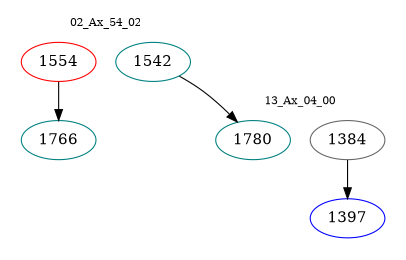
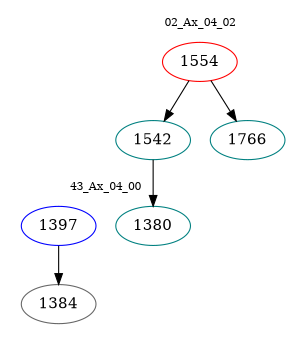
cluster "02_Ax_54_02": label "02_Ax_54_02" -> "02_Ax_04_02"
edge "1554" -> "1542": added
cluster "13_Ax_04_00": label "13_Ax_04_00" -> "43_Ax_04_00"
node "1780": label "1780" -> "1380"
edge "1384" -> "1397": reversed
